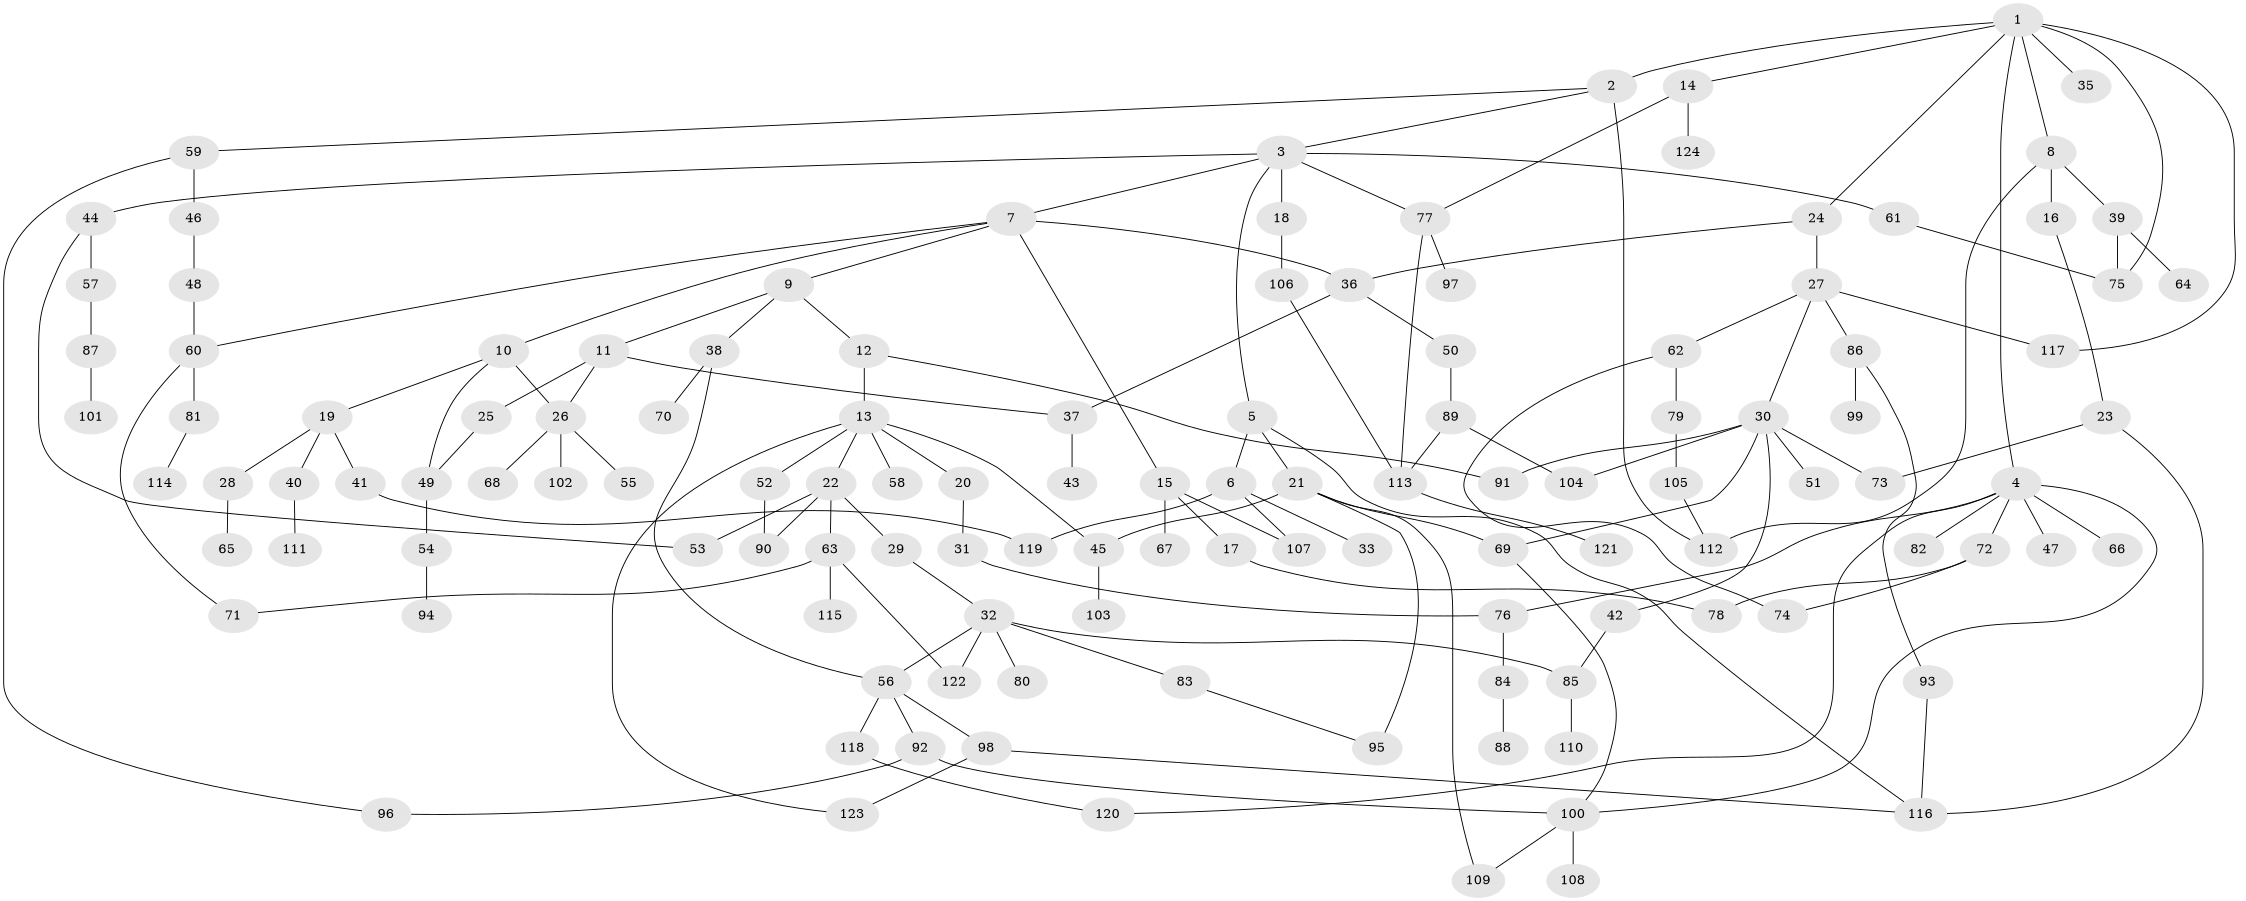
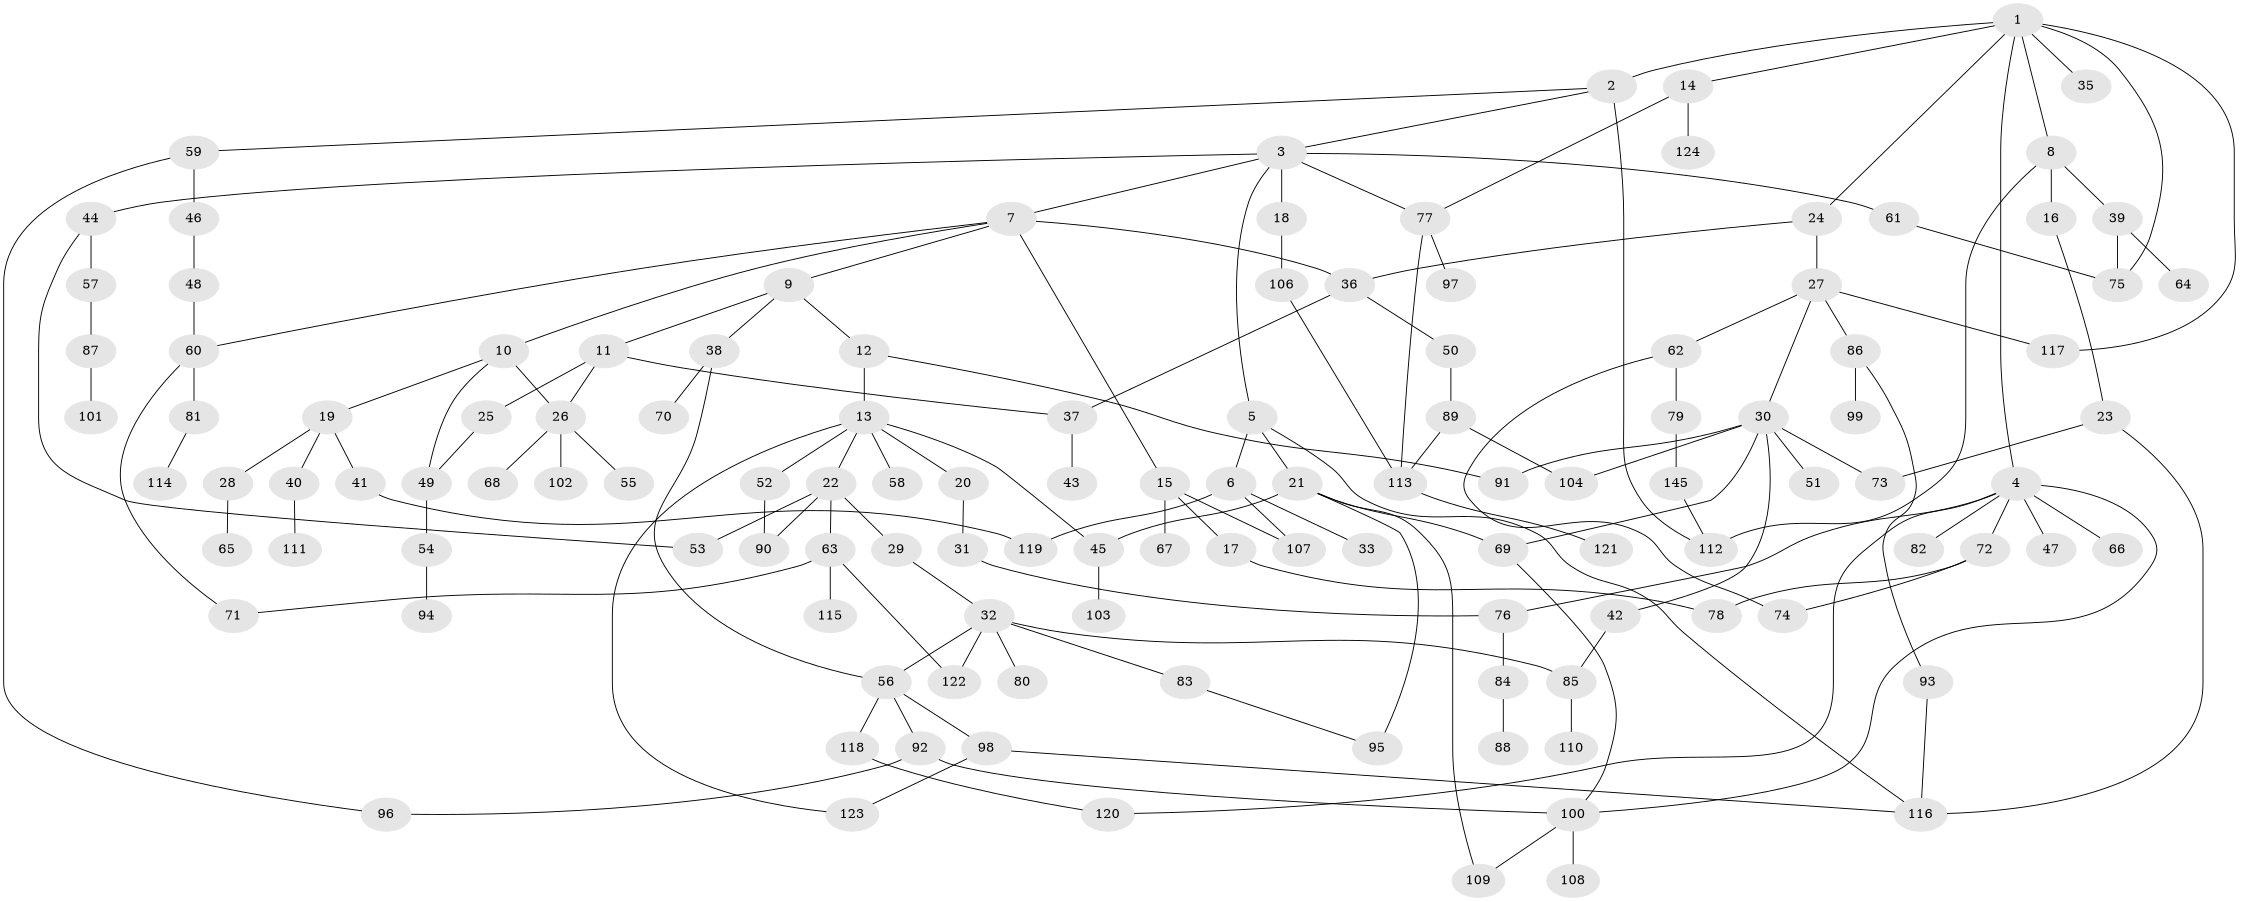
node "105": label "105" -> "145"
